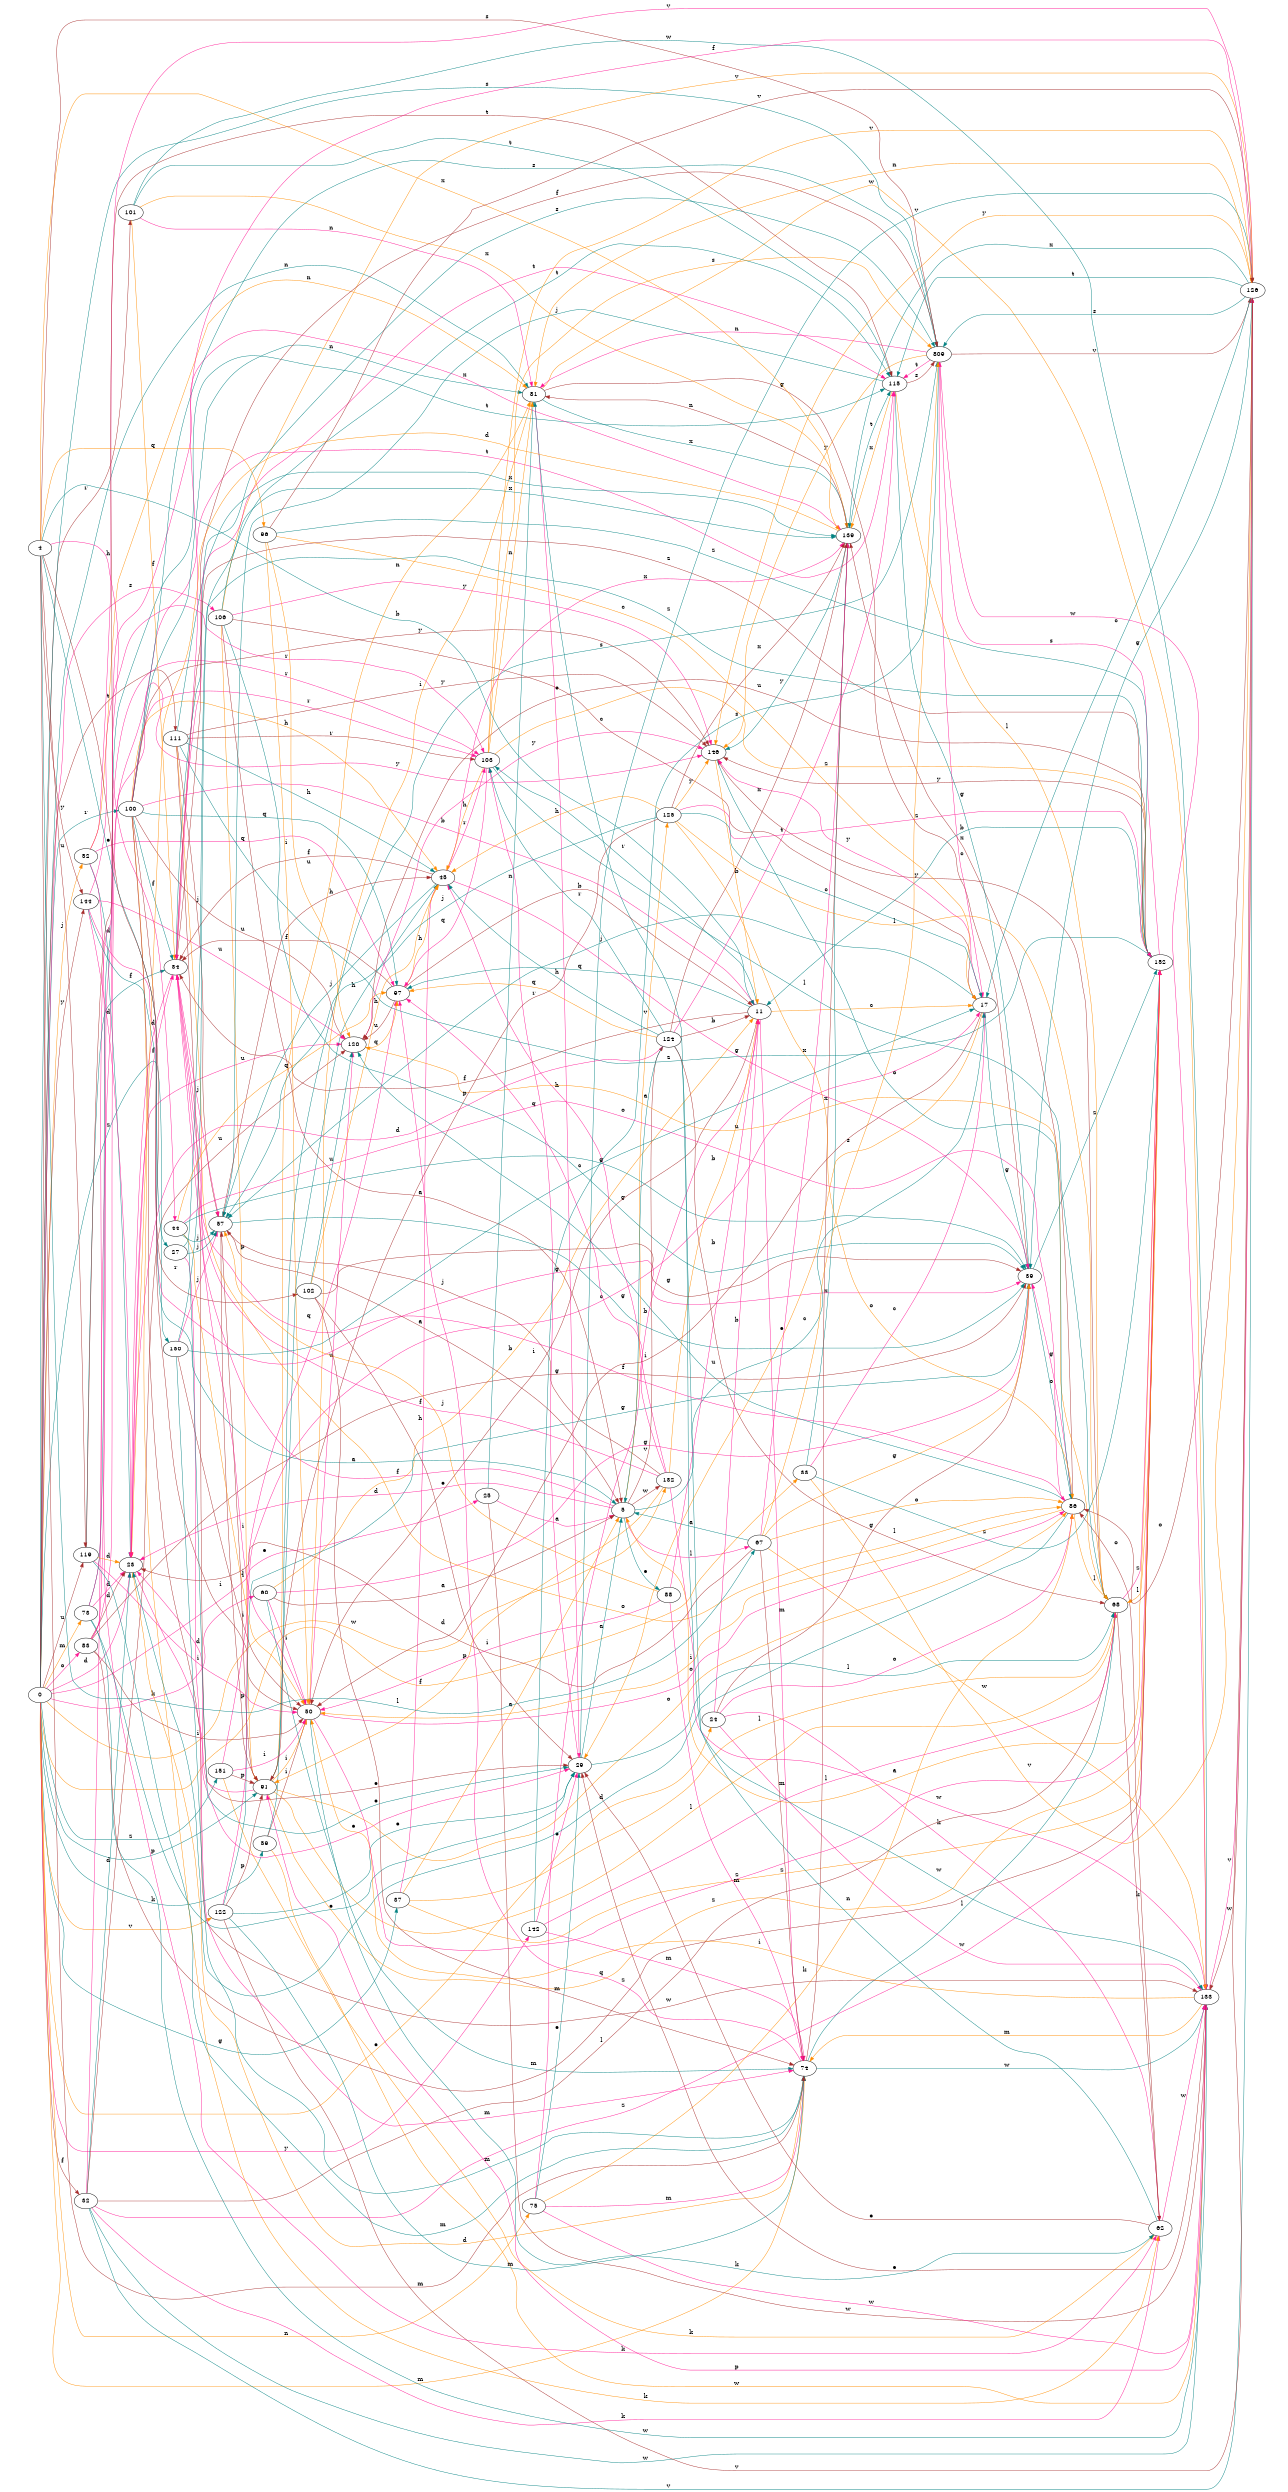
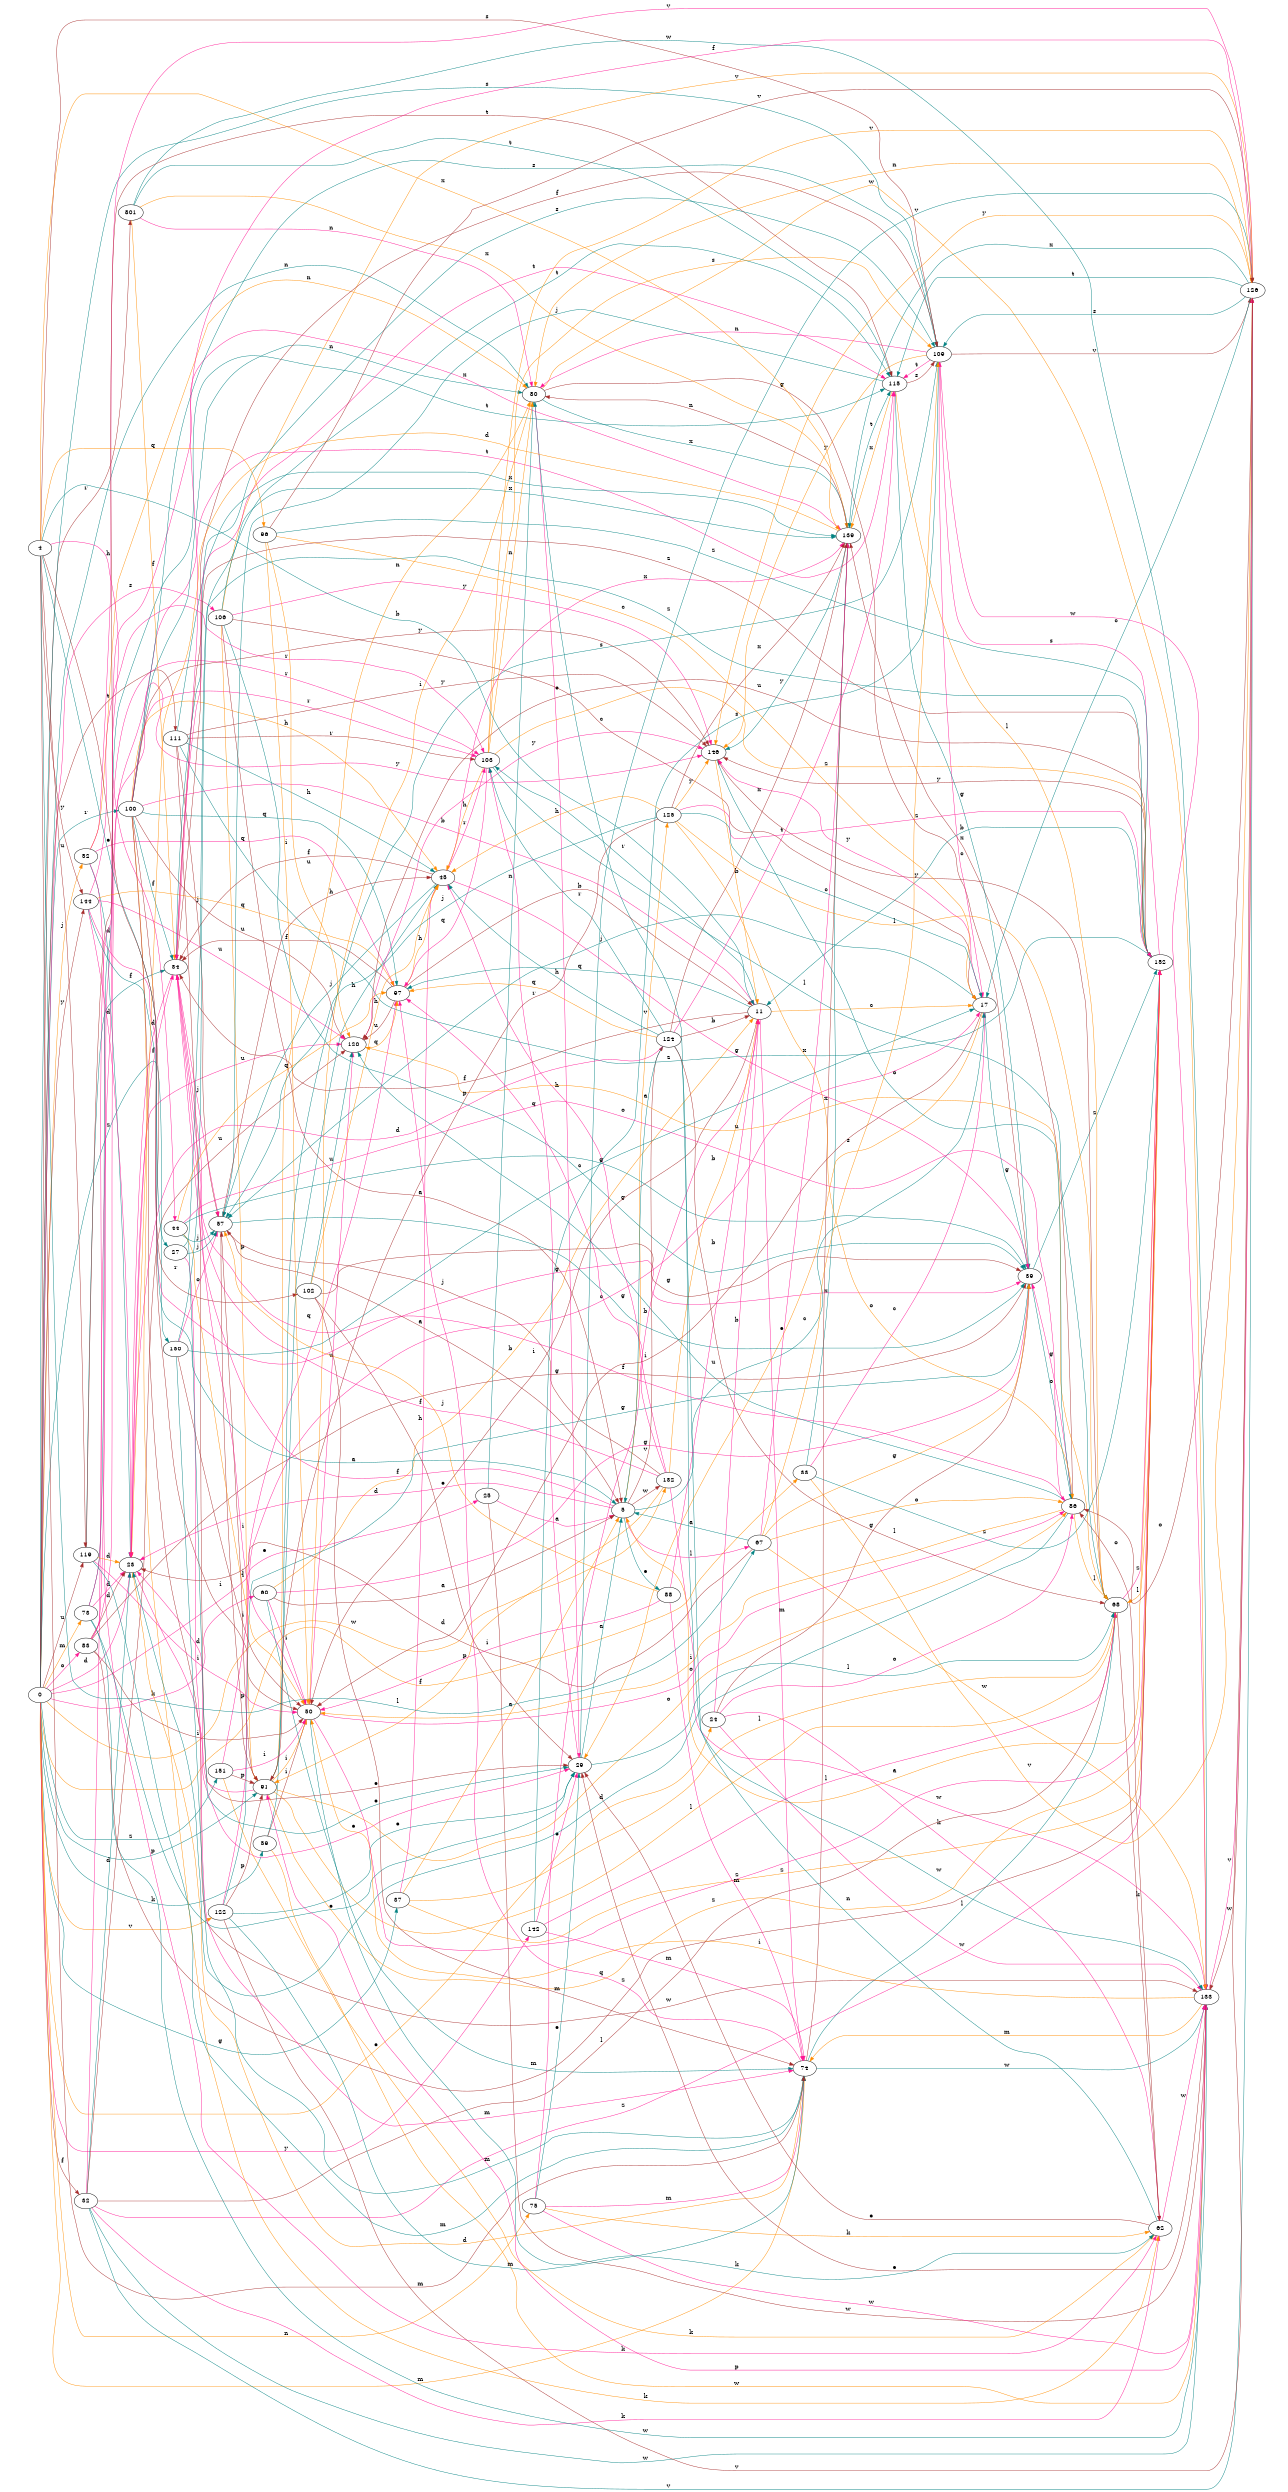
node "101": label "101" -> "801"
node "809": label "809" -> "109"
node "81": label "81" -> "80"
edge "126" -> "39": removed, label "g"
edge "144" -> "97": added, label "q"
edge "150" -> "57": label "j" -> "o"
edge "111" -> "86": removed, label "o"
edge "67" -> "74": removed, label "m"
edge "75" -> "86": now "75" -> "62"
